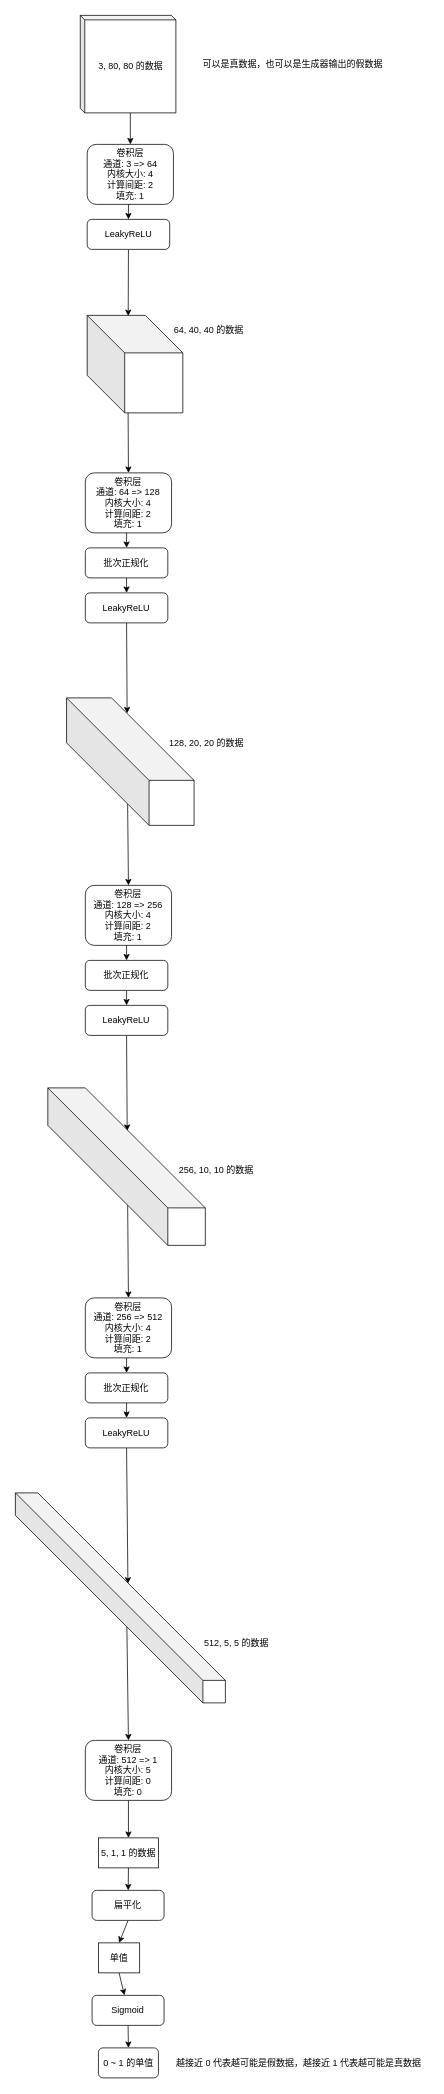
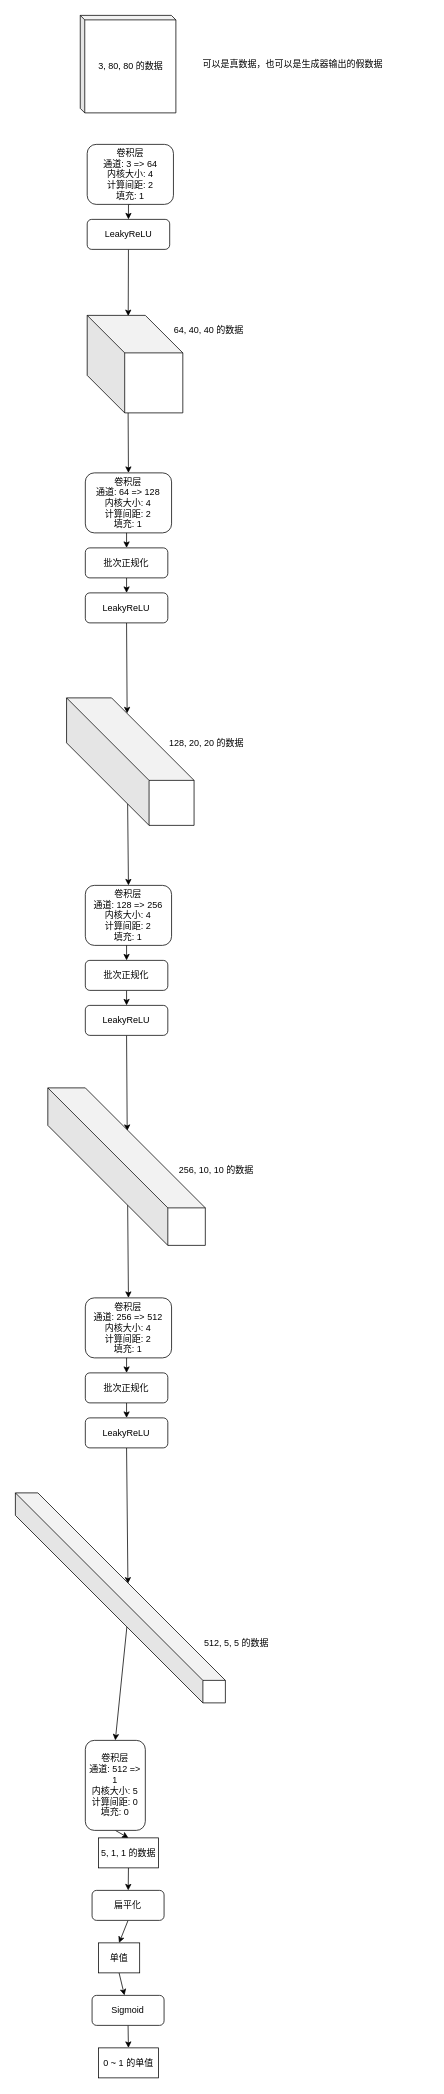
edge "3, 80, 80 的数据" -> "卷积层 通道: 3 => 64 内核大小: 4 计算间距: 2 填充: 1": removed
node "卷积层 通道: 512 => 1 内核大小: 5 计算间距: 0 填充: 0": size 86x60 -> 60x90
node "0 ~ 1 的单值": shape rounded rectangle -> rectangle
node "越接近 0 代表越可能是假数据，越接近 1 代表越可能是真数据": removed
